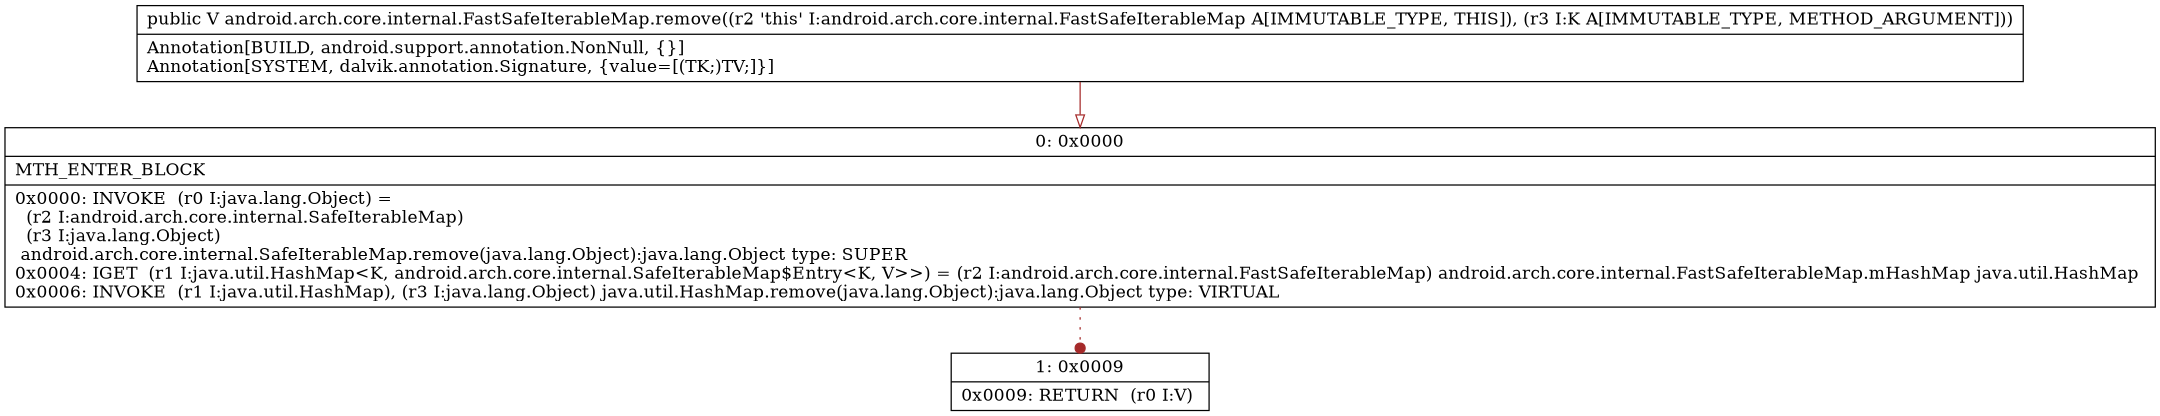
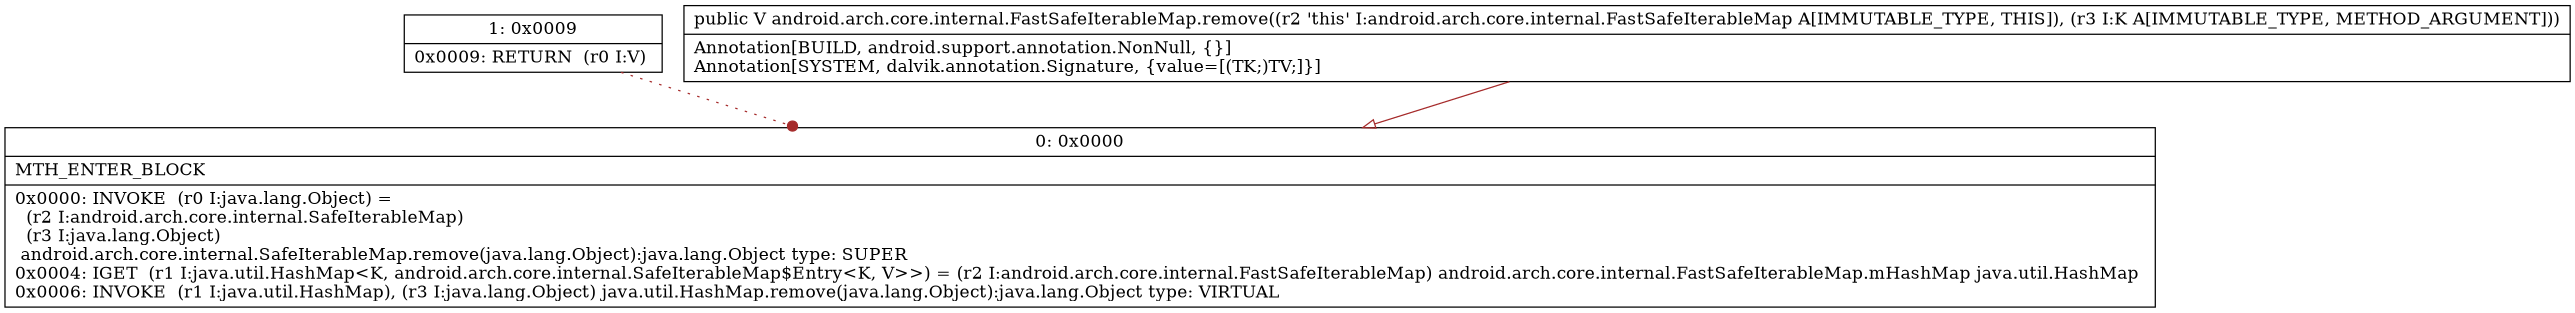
edge "0: 0x0000" -> "1: 0x0009": reversed
